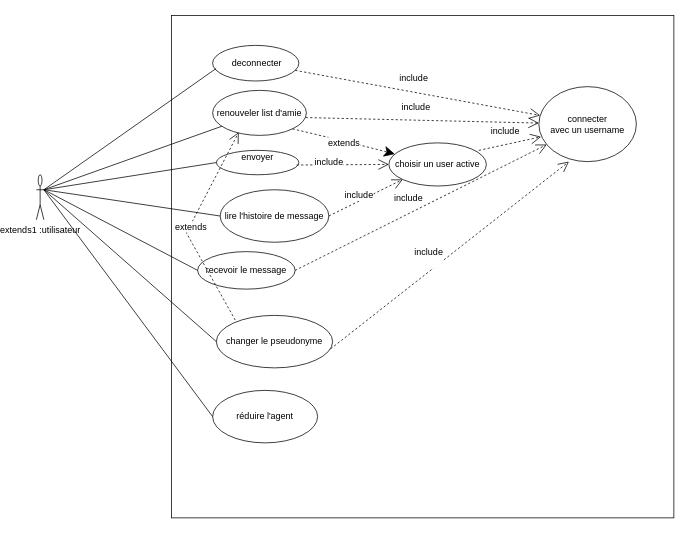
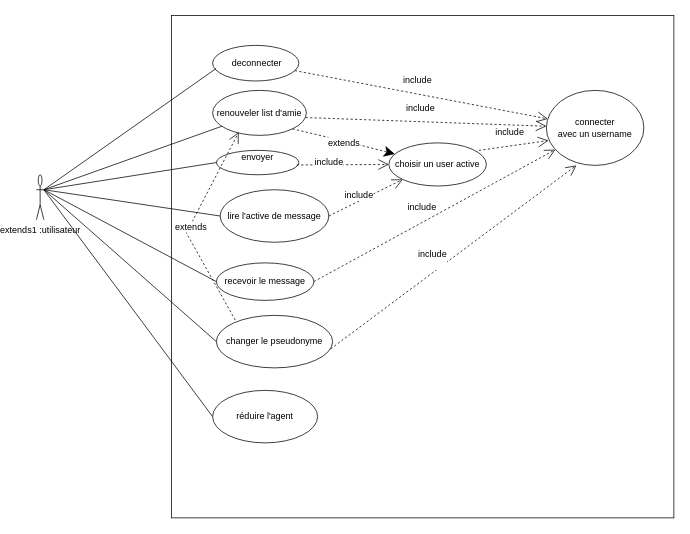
node "connecter avec un username": moved (588, 124) -> (595, 128)
node "lire l'histoire de message": label "lire l'histoire de message" -> "lire l'active de message"
node "recevoir le message": moved (246, 270) -> (265, 282)
